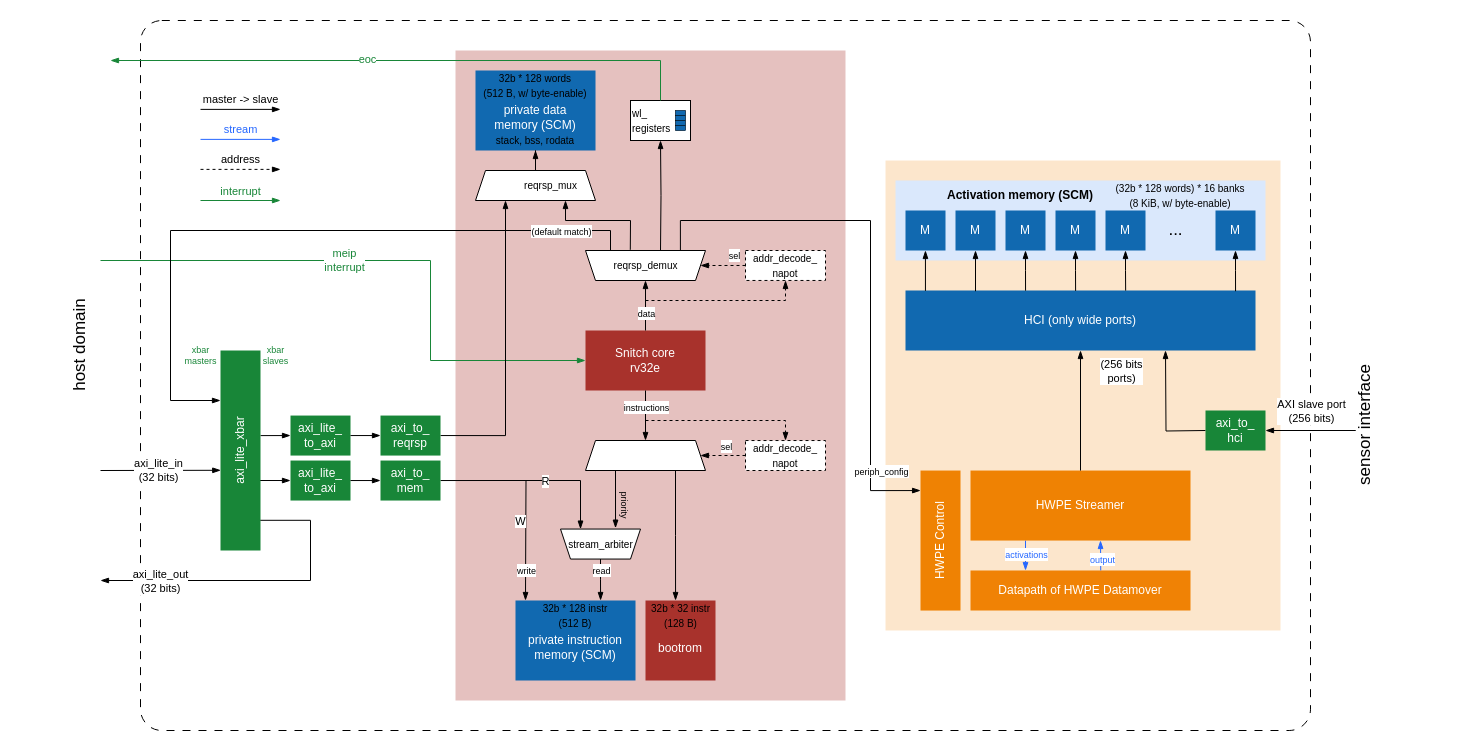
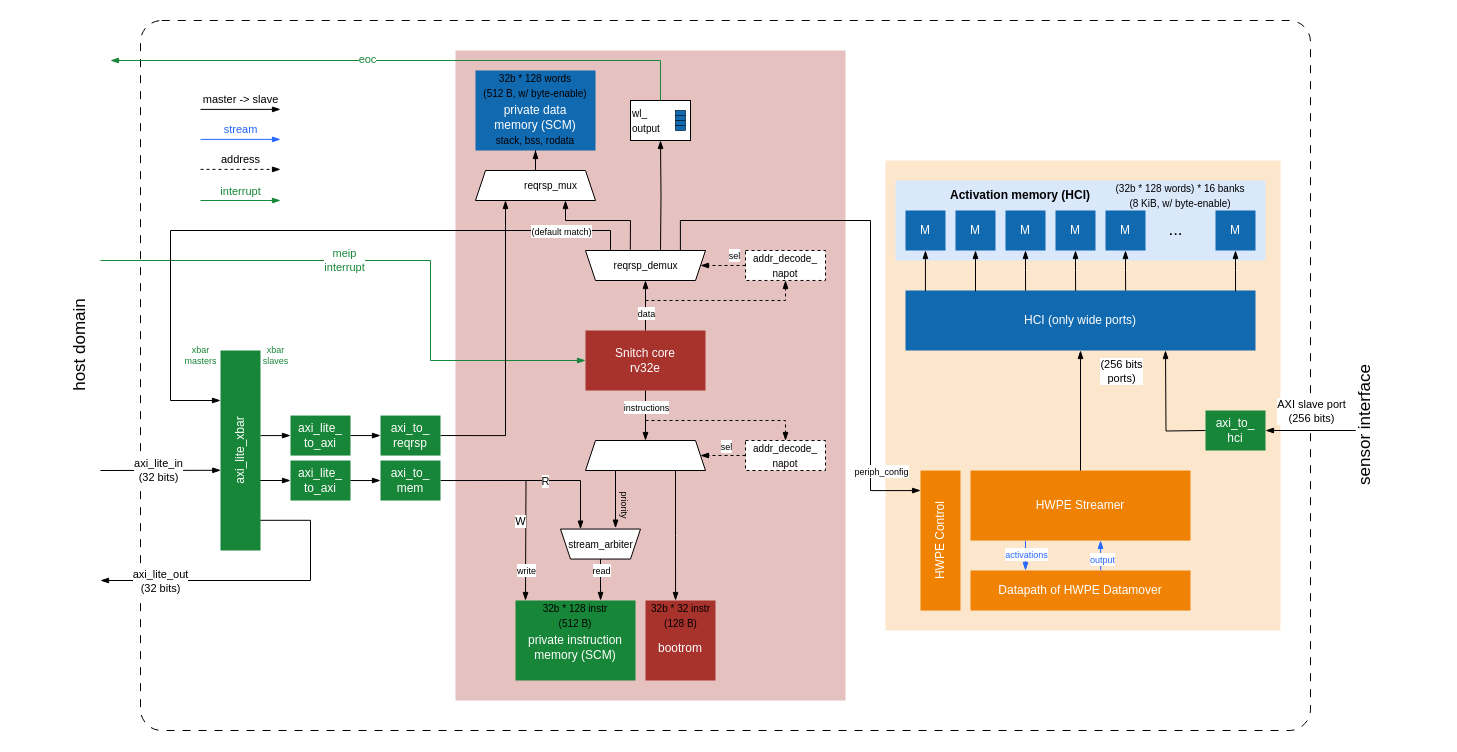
node "wl_ registers": label "wl_ registers" -> "wl_ output"
node "Activation memory (SCM)": label "Activation memory (SCM)" -> "Activation memory (HCI)"
node "private instruction memory (SCM)": fillcolor #1169b0 -> #188638
